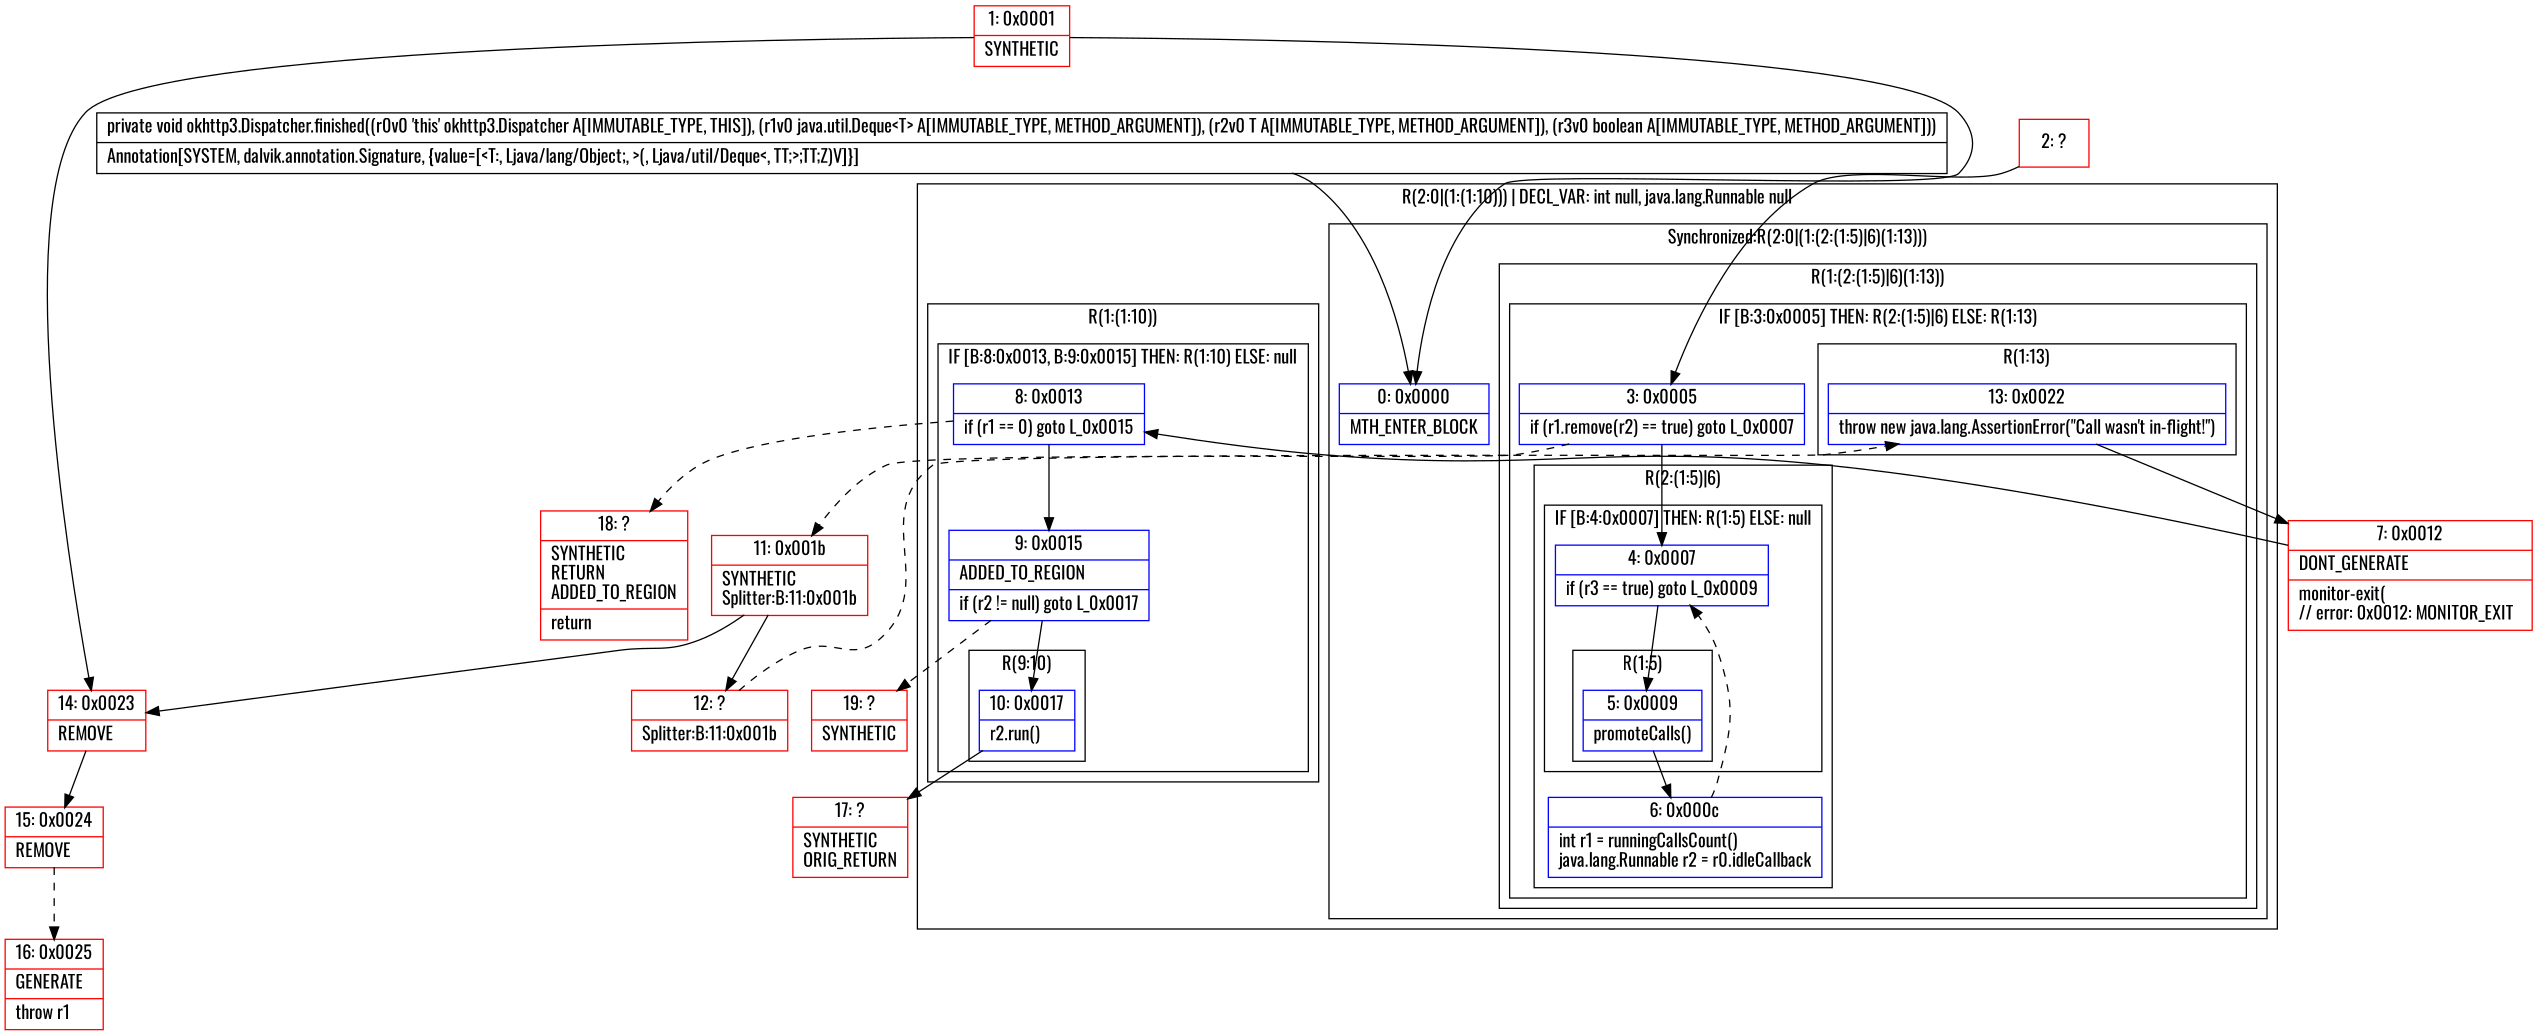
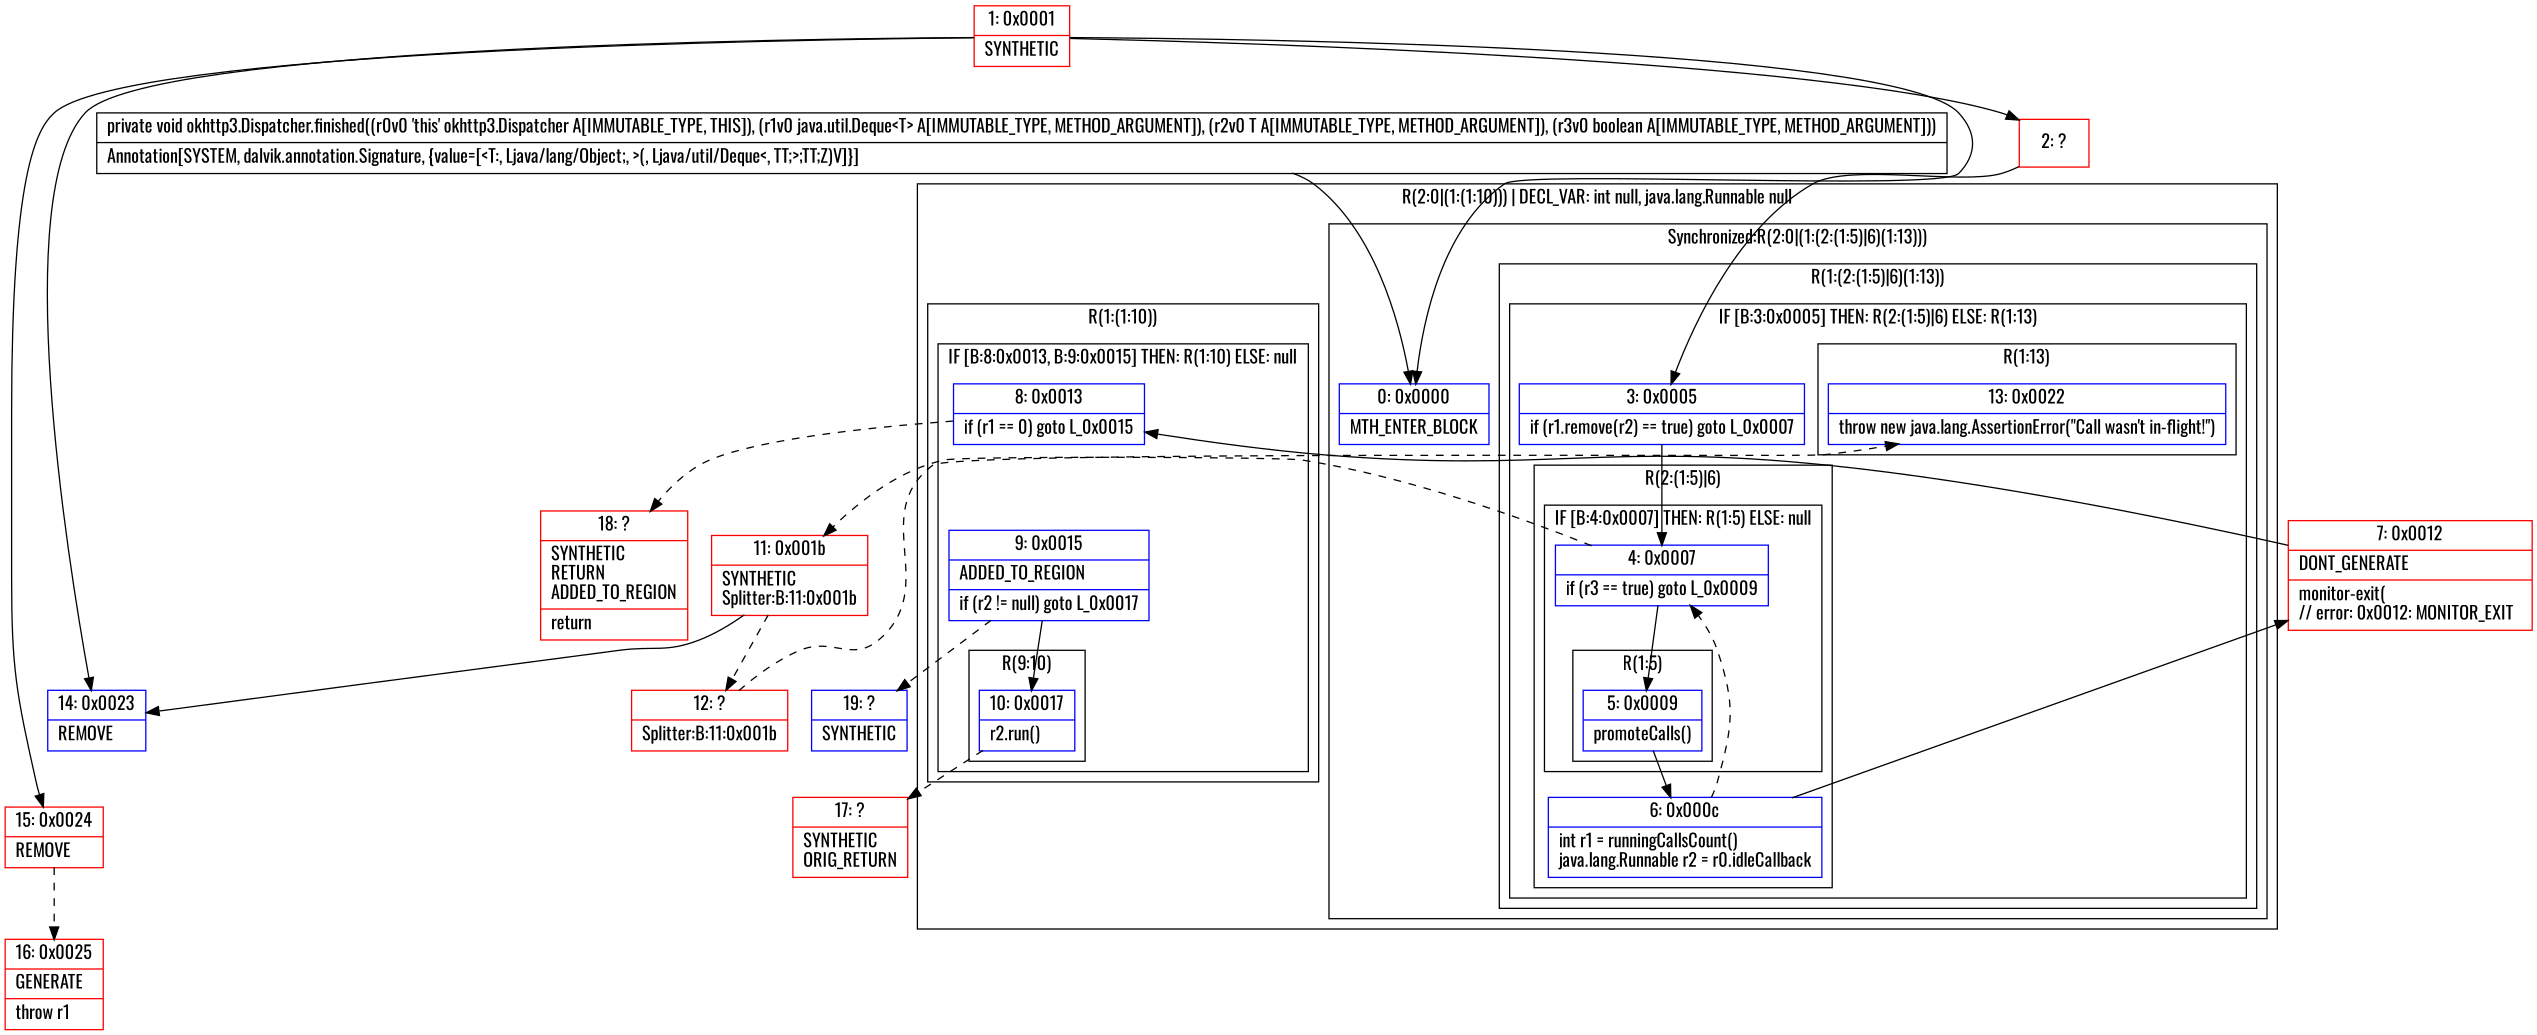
edge "1: 0x0001" -> "2: ?": added
edge "3: 0x0005" -> "11: 0x001b": now "4: 0x0007" -> "11: 0x001b"
edge "8: 0x0013" -> "9: 0x0015": removed
edge "13: 0x0022" -> "7: 0x0012": now "6: 0x000c" -> "7: 0x0012"
edge "11: 0x001b" -> "12: ?": style solid -> dashed
node "14: 0x0023": color red -> blue
node "19: ?": color red -> blue
edge "10: 0x0017" -> "17: ?": style solid -> dashed
edge "14: 0x0023" -> "15: 0x0024": now "1: 0x0001" -> "15: 0x0024"
